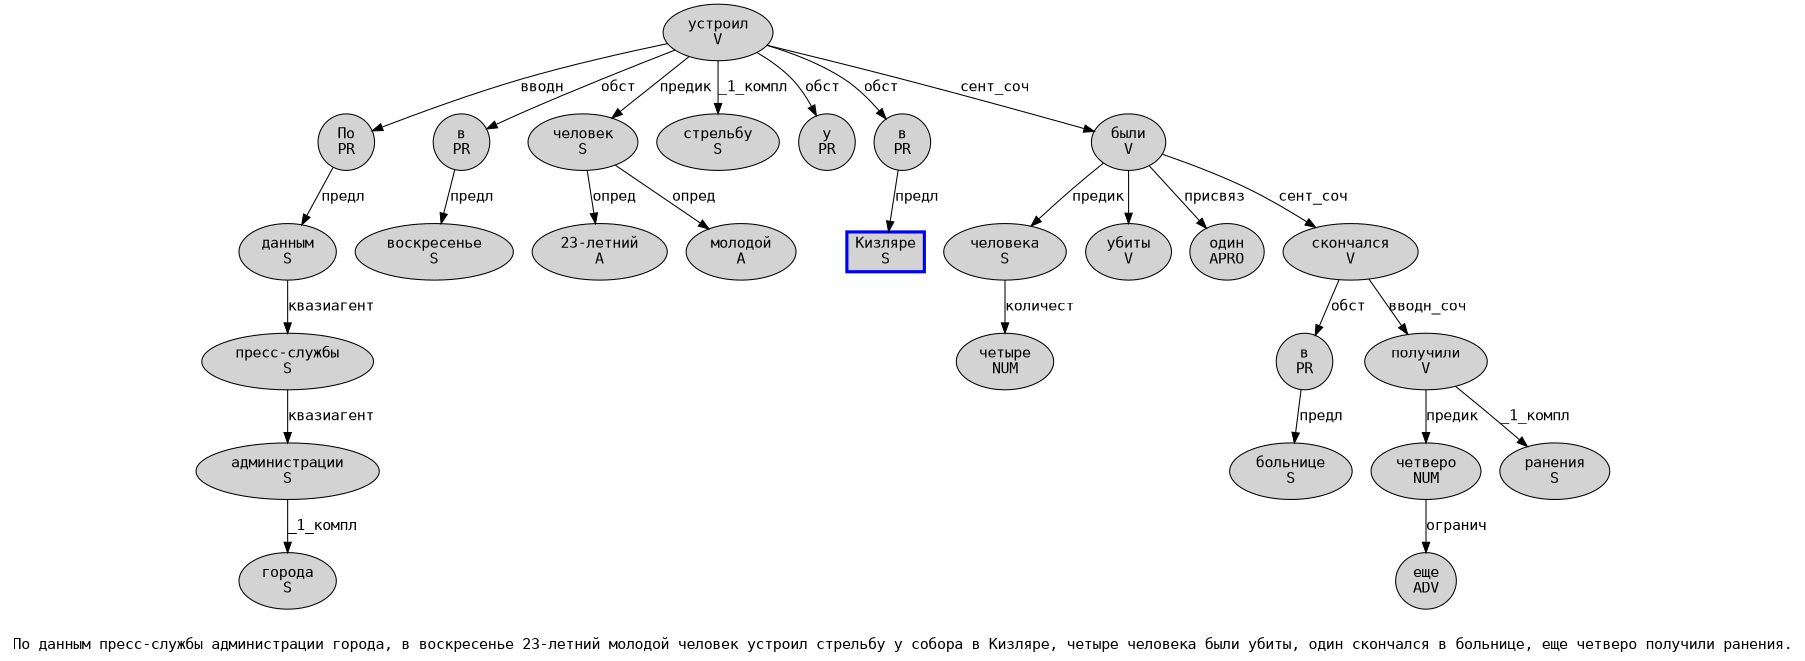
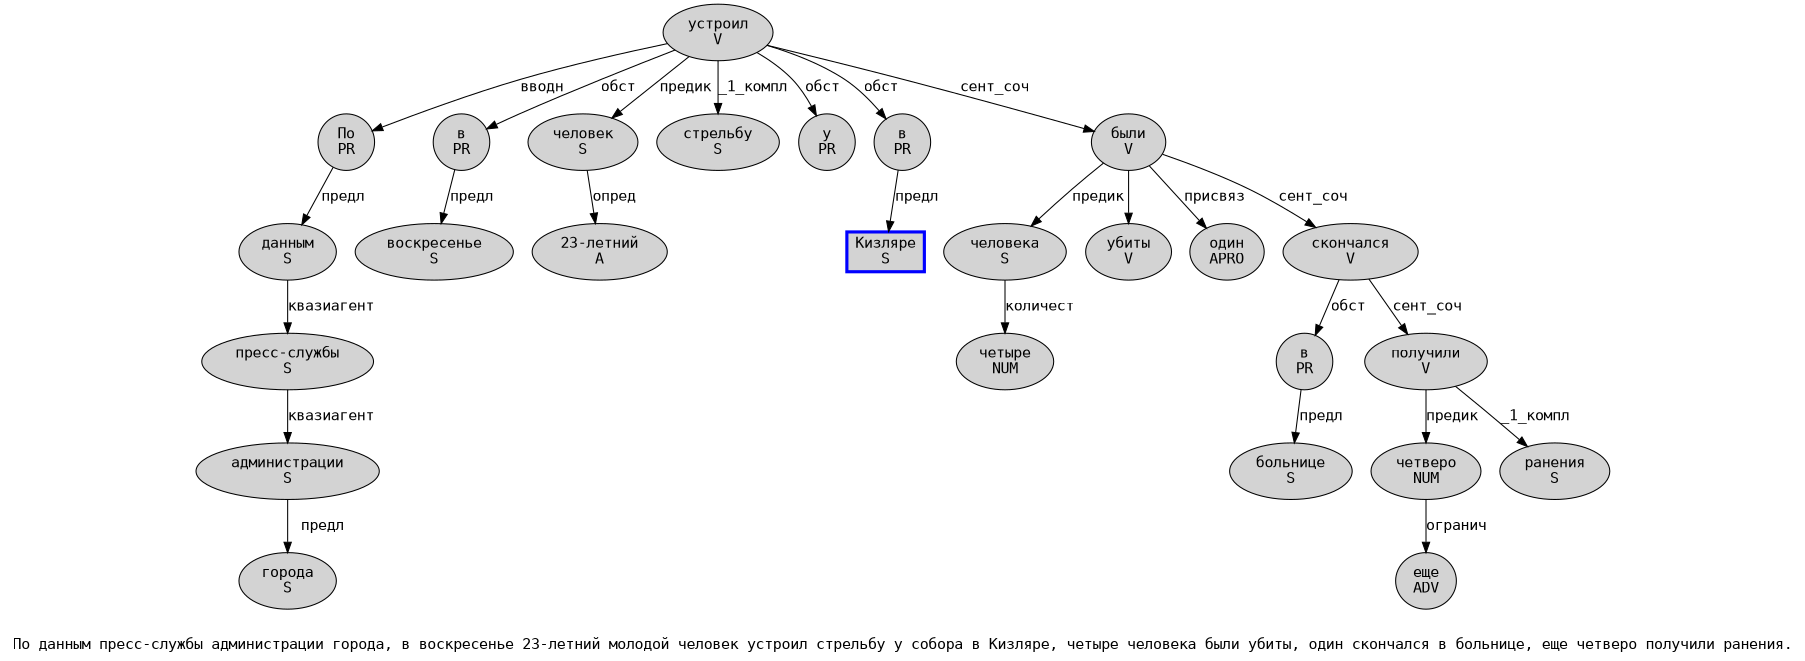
node "молодой A": removed
edge "скончался V" -> "получили V": label "вводн_соч" -> "сент_соч"
edge "администрации S" -> "города S": label "_1_компл" -> "предл"
